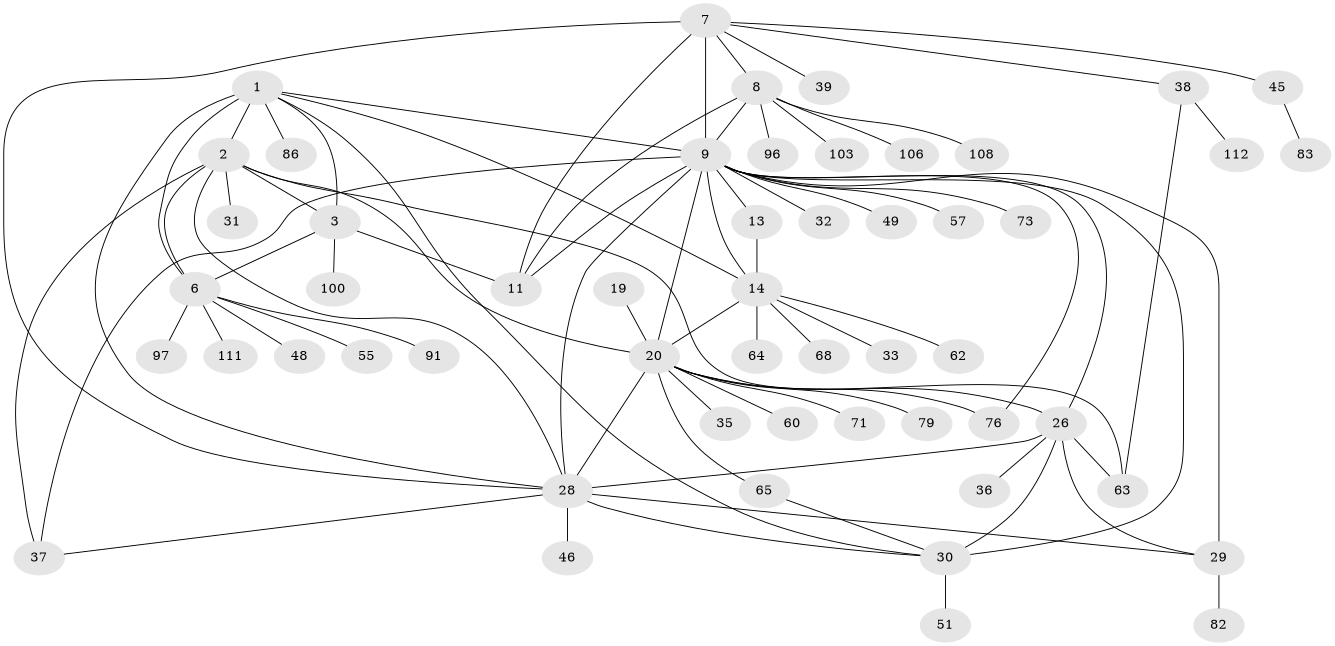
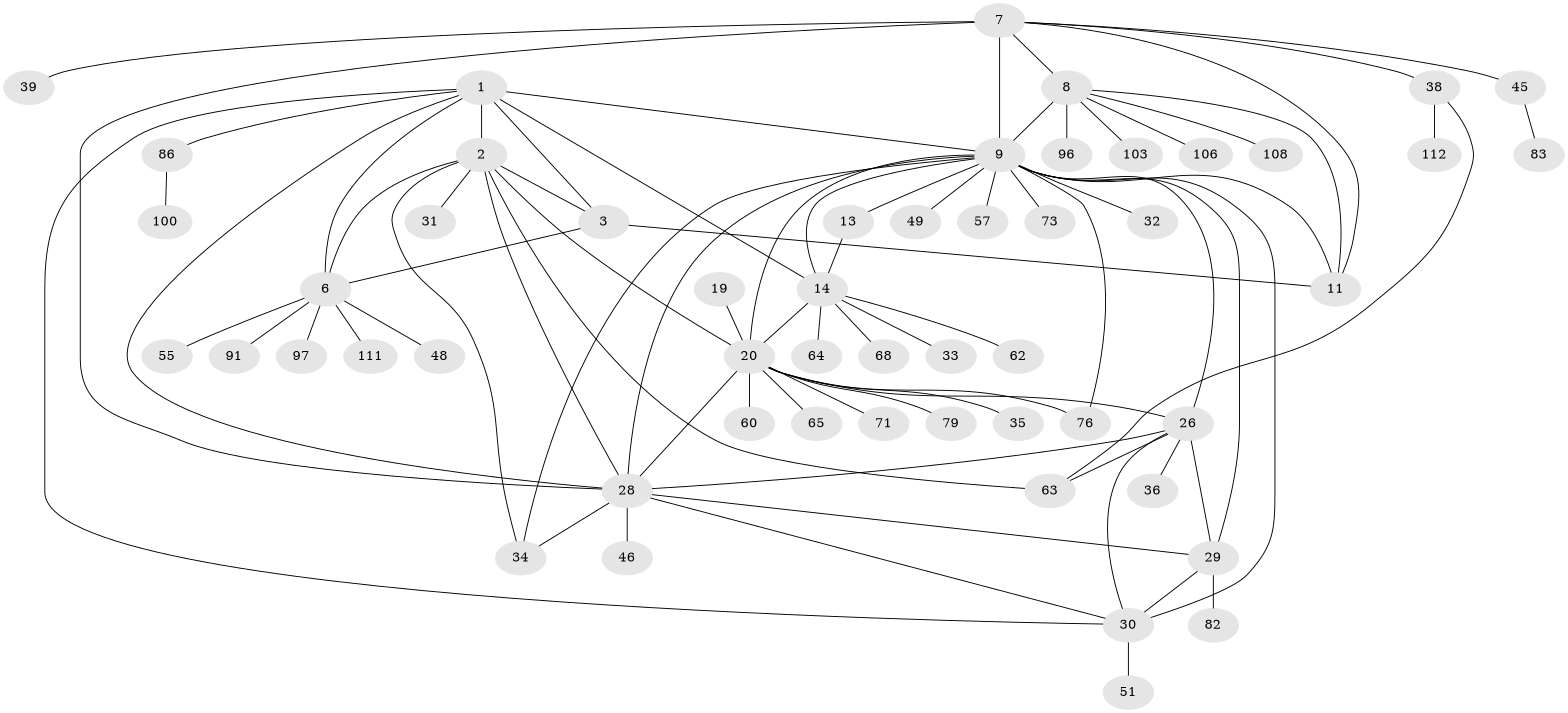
edge "3" -- "100": now "86" -- "100"
edge "65" -- "30": now "29" -- "30"
node "37": label "37" -> "34"
